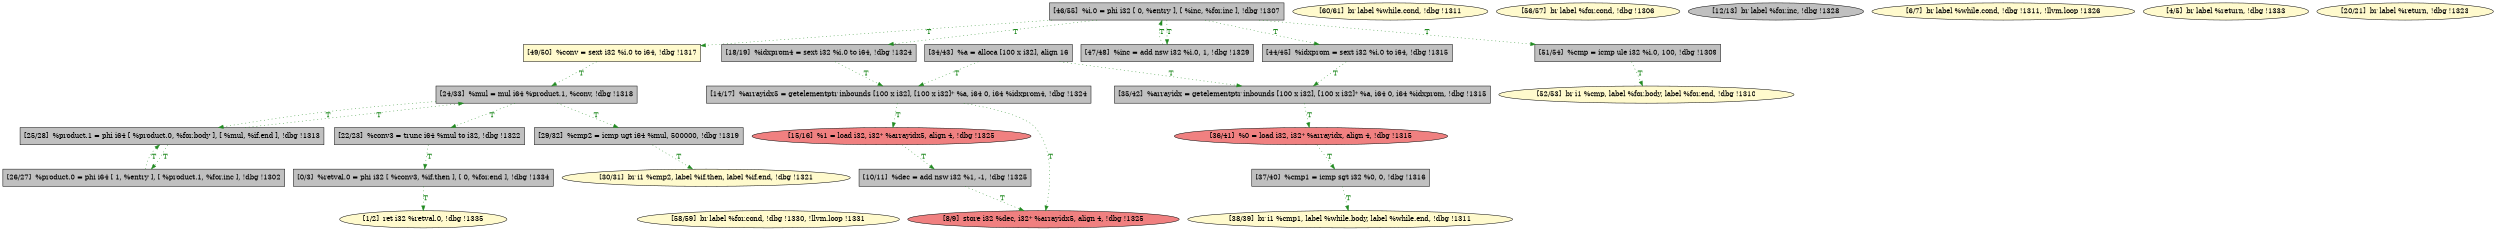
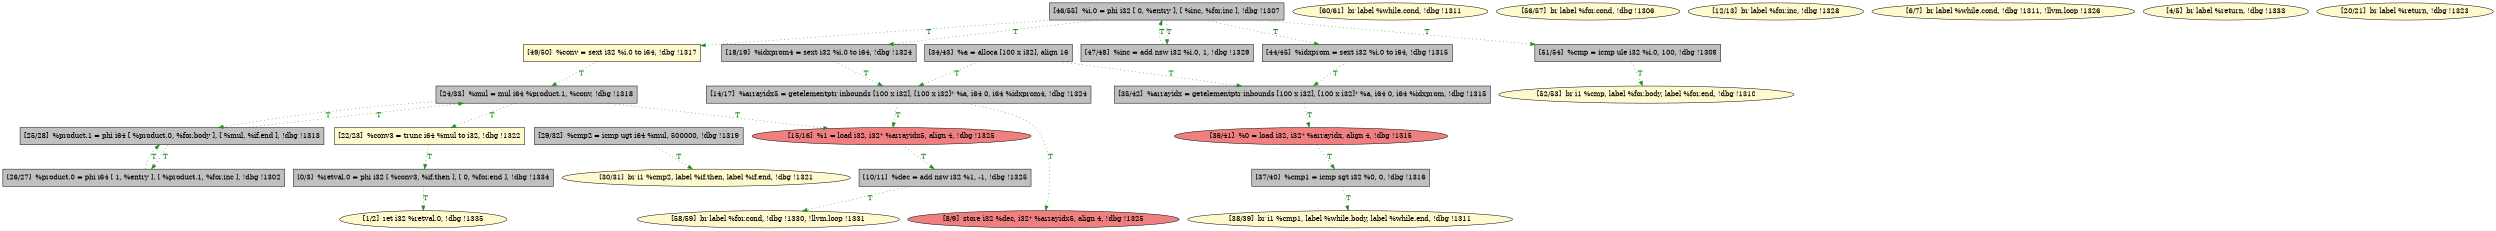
node "[12/13]  br label %for.inc, !dbg !1328": fillcolor grey -> lemonchiffon
edge "[24/33]  %mul = mul i64 %product.1, %conv, !dbg !1318" -> "[29/32]  %cmp2 = icmp ugt i64 %mul, 500000, !dbg !1319": now "[24/33]  %mul = mul i64 %product.1, %conv, !dbg !1318" -> "[15/16]  %1 = load i32, i32* %arrayidx5, align 4, !dbg !1325"
node "[22/23]  %conv3 = trunc i64 %mul to i32, !dbg !1322": fillcolor grey -> lemonchiffon
edge "[10/11]  %dec = add nsw i32 %1, -1, !dbg !1325" -> "[8/9]  store i32 %dec, i32* %arrayidx5, align 4, !dbg !1325": now "[10/11]  %dec = add nsw i32 %1, -1, !dbg !1325" -> "[58/59]  br label %for.cond, !dbg !1330, !llvm.loop !1331"
